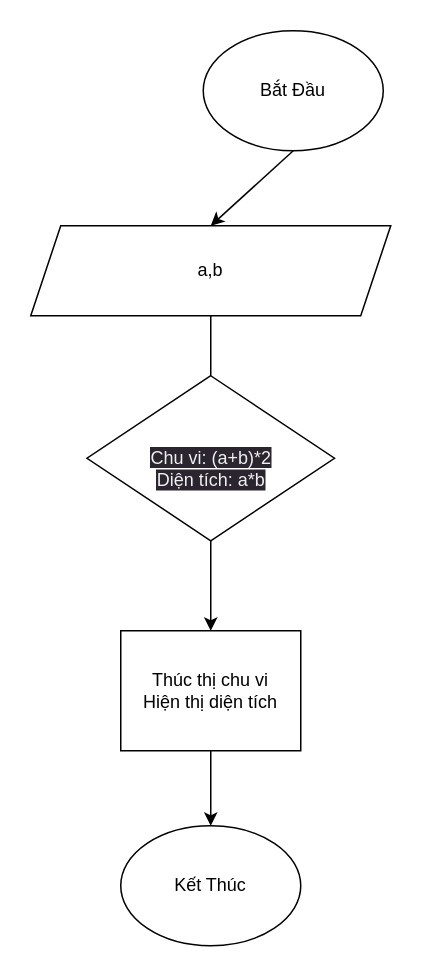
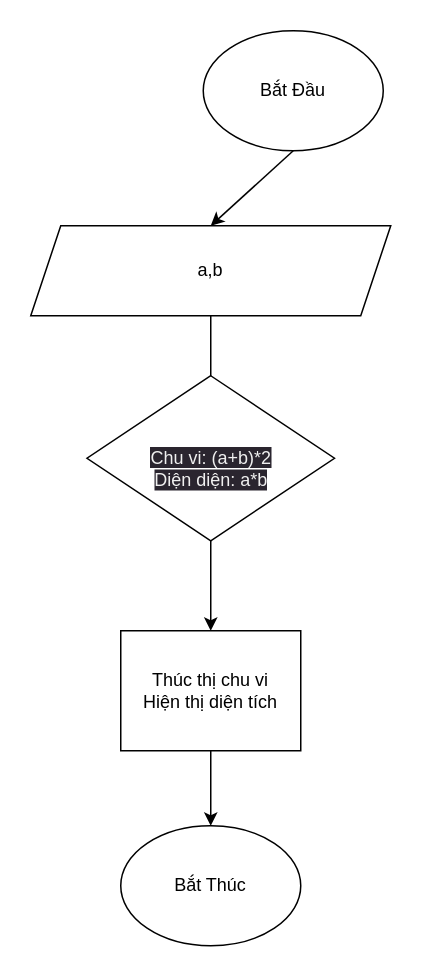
node "Chu vi: (a+b)*2Diện tích: a*b": label "Chu vi: (a+b)*2Diện tích: a*b" -> "Chu vi: (a+b)*2Diện diện: a*b"
node "Kết Thúc": label "Kết Thúc" -> "Bắt Thúc"
